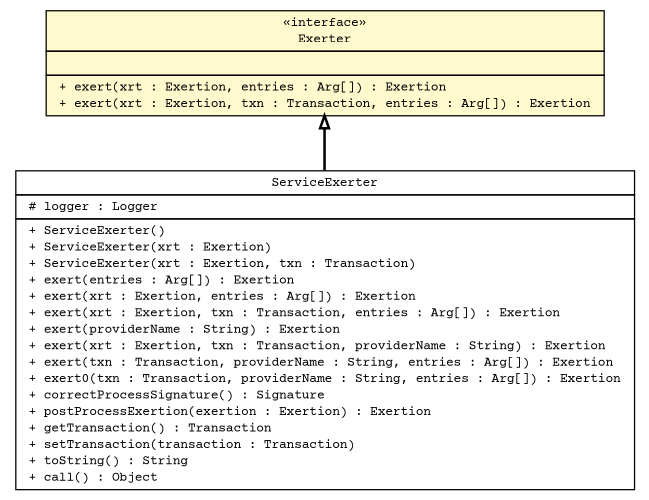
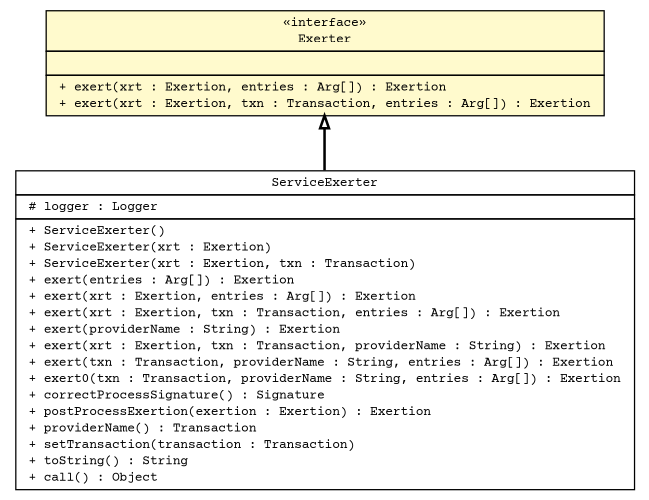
node "ServiceExerter": text "+ getTransaction() : Transaction" -> "+ providerName() : Transaction"
